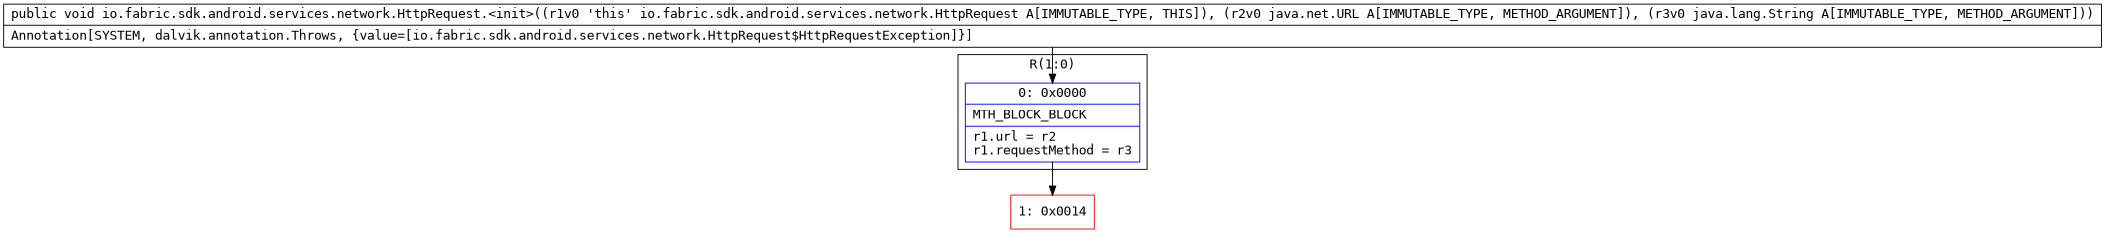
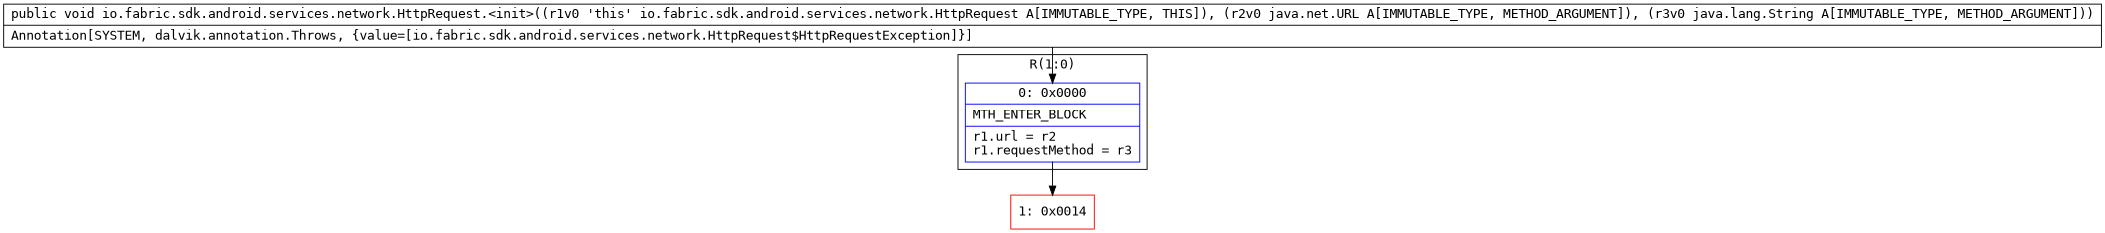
node "0: 0x0000": text "MTH_BLOCK_BLOCK" -> "MTH_ENTER_BLOCK"
